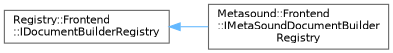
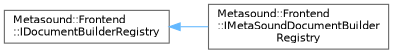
node "Registry::Frontend ::IDocumentBuilderRegistry": label "Registry::Frontend ::IDocumentBuilderRegistry" -> "Metasound::Frontend ::IDocumentBuilderRegistry"
